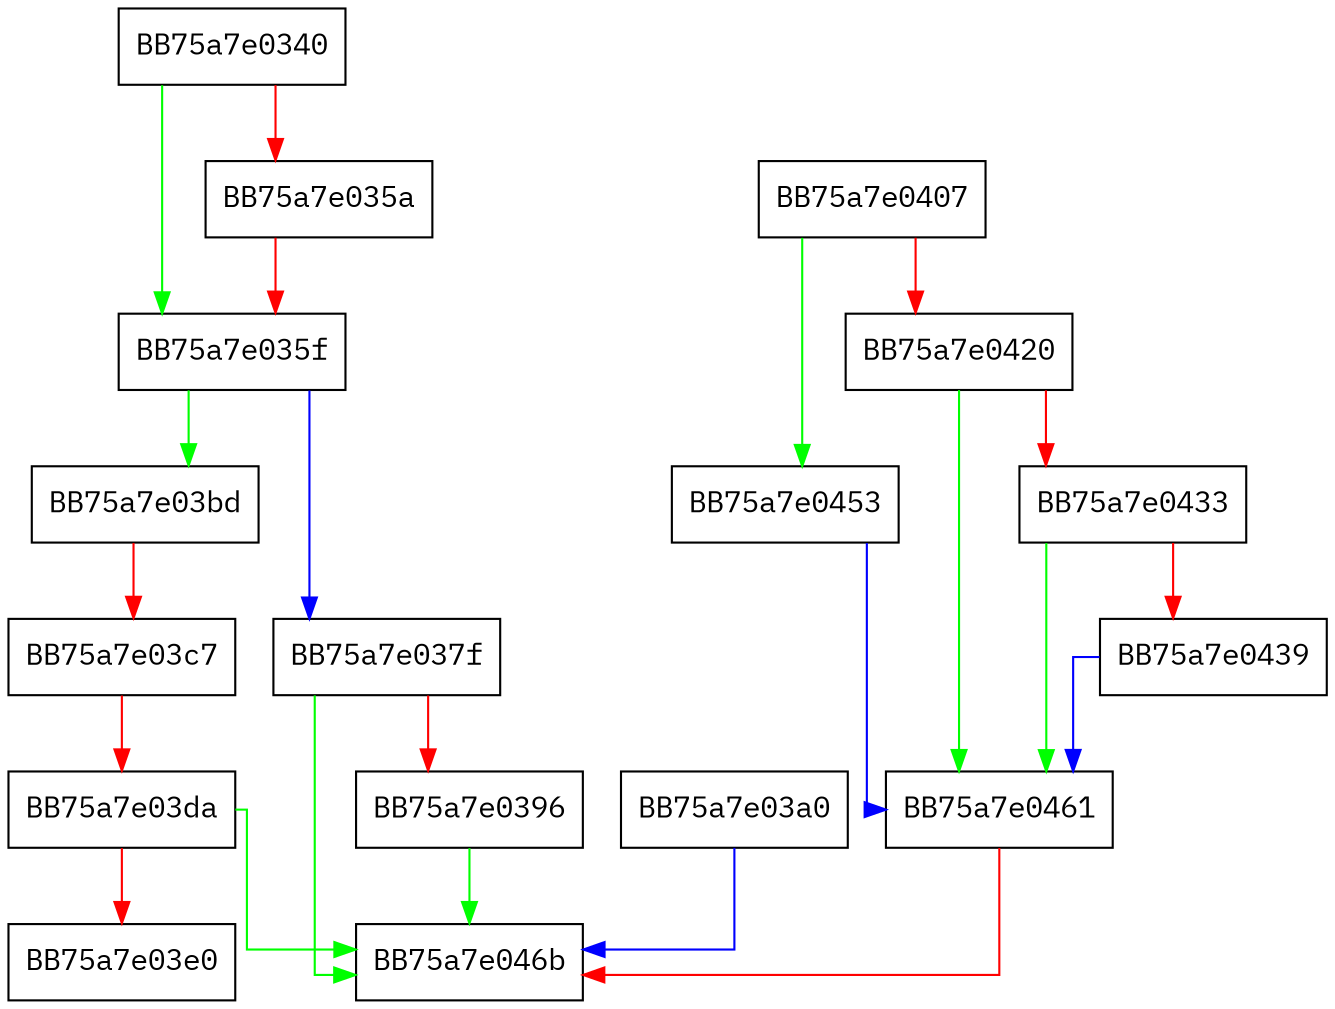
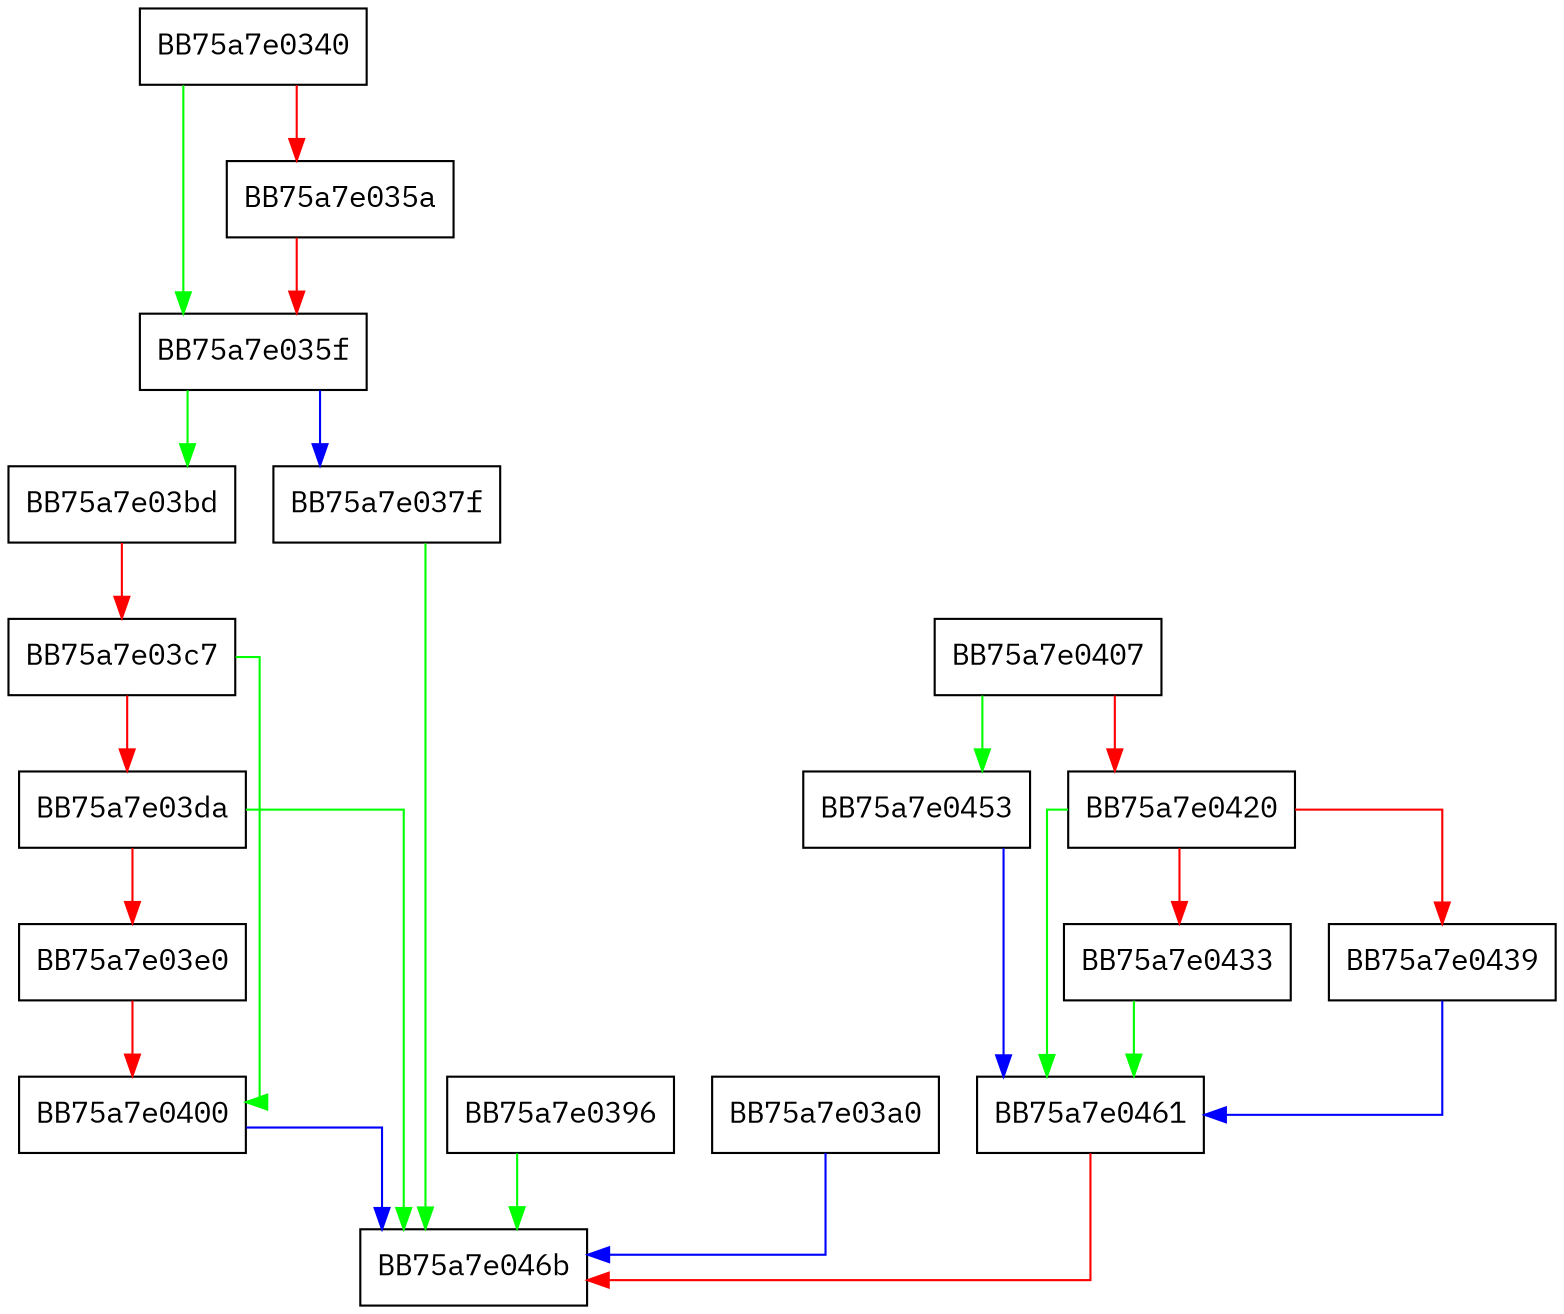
edge "BB75a7e0433" -> "BB75a7e0439": now "BB75a7e0420" -> "BB75a7e0439"
edge "BB75a7e037f" -> "BB75a7e0396": removed
node "BB75a7e0400": added
